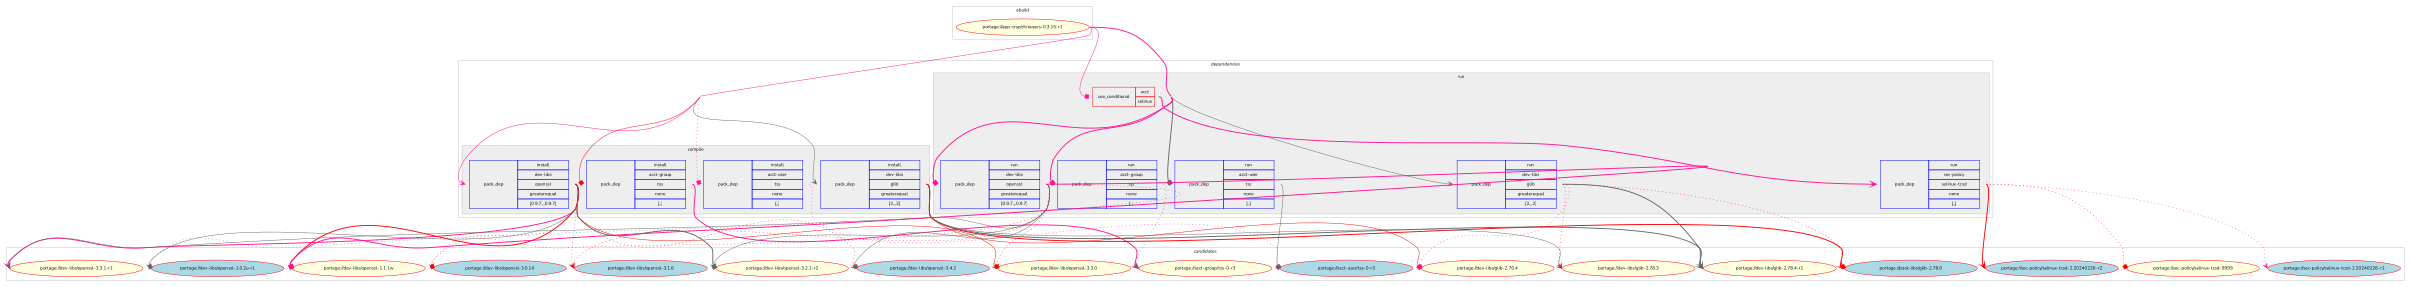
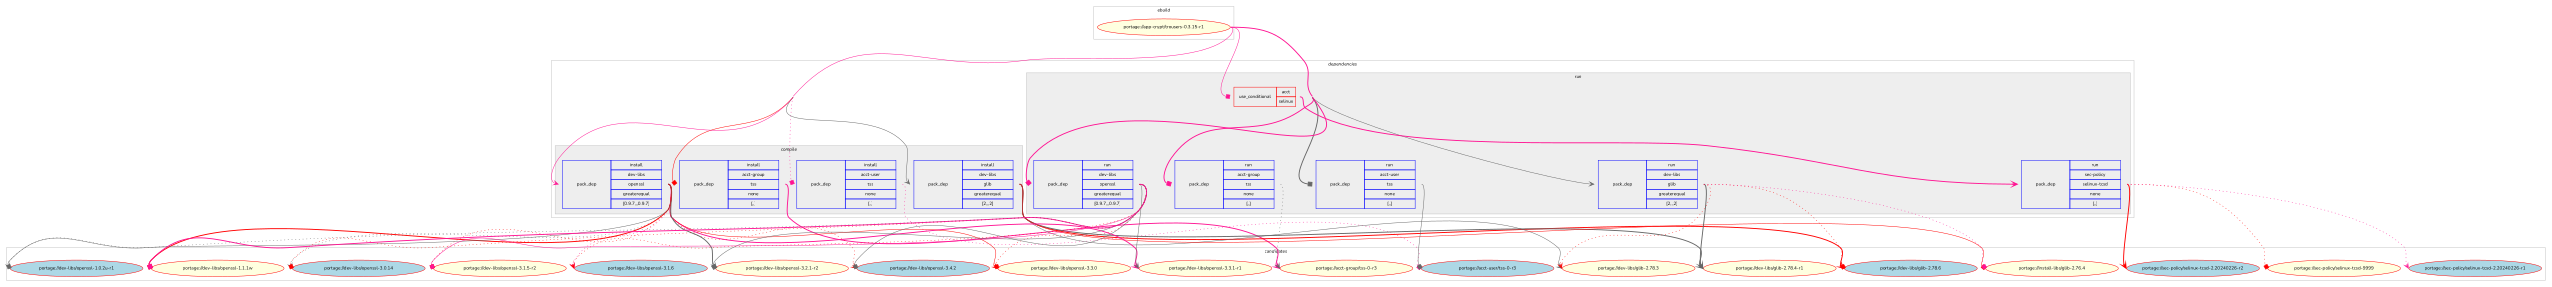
node "portage://dev-libs/openssl-3.1.5-r2": added
node "portage://dev-libs/glib-2.76.4": label "portage://dev-libs/glib-2.76.4" -> "portage://install-libs/glib-2.76.4"
node "portage://pack-libs/glib-2.78.6": label "portage://pack-libs/glib-2.78.6" -> "portage://dev-libs/glib-2.78.6"
